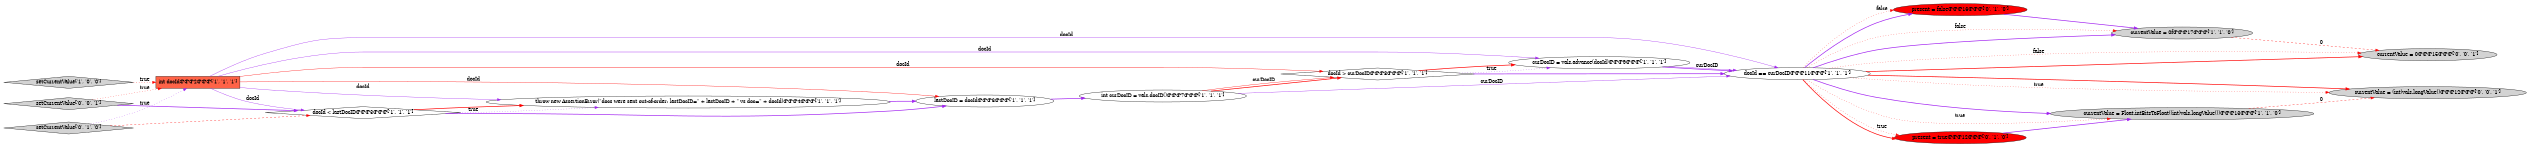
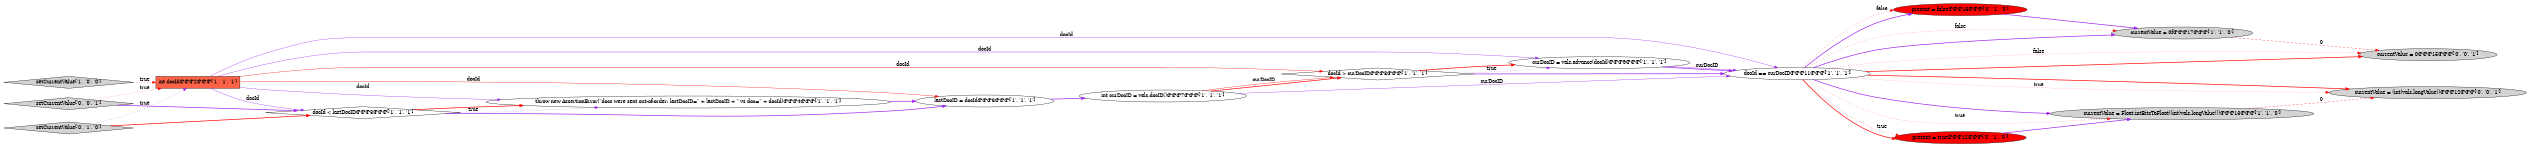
edge "setCurrentValue['0', '1', '0']" -> "docId < lastDocID@@@3@@@['1', '1', '1']": style dashed -> bold
